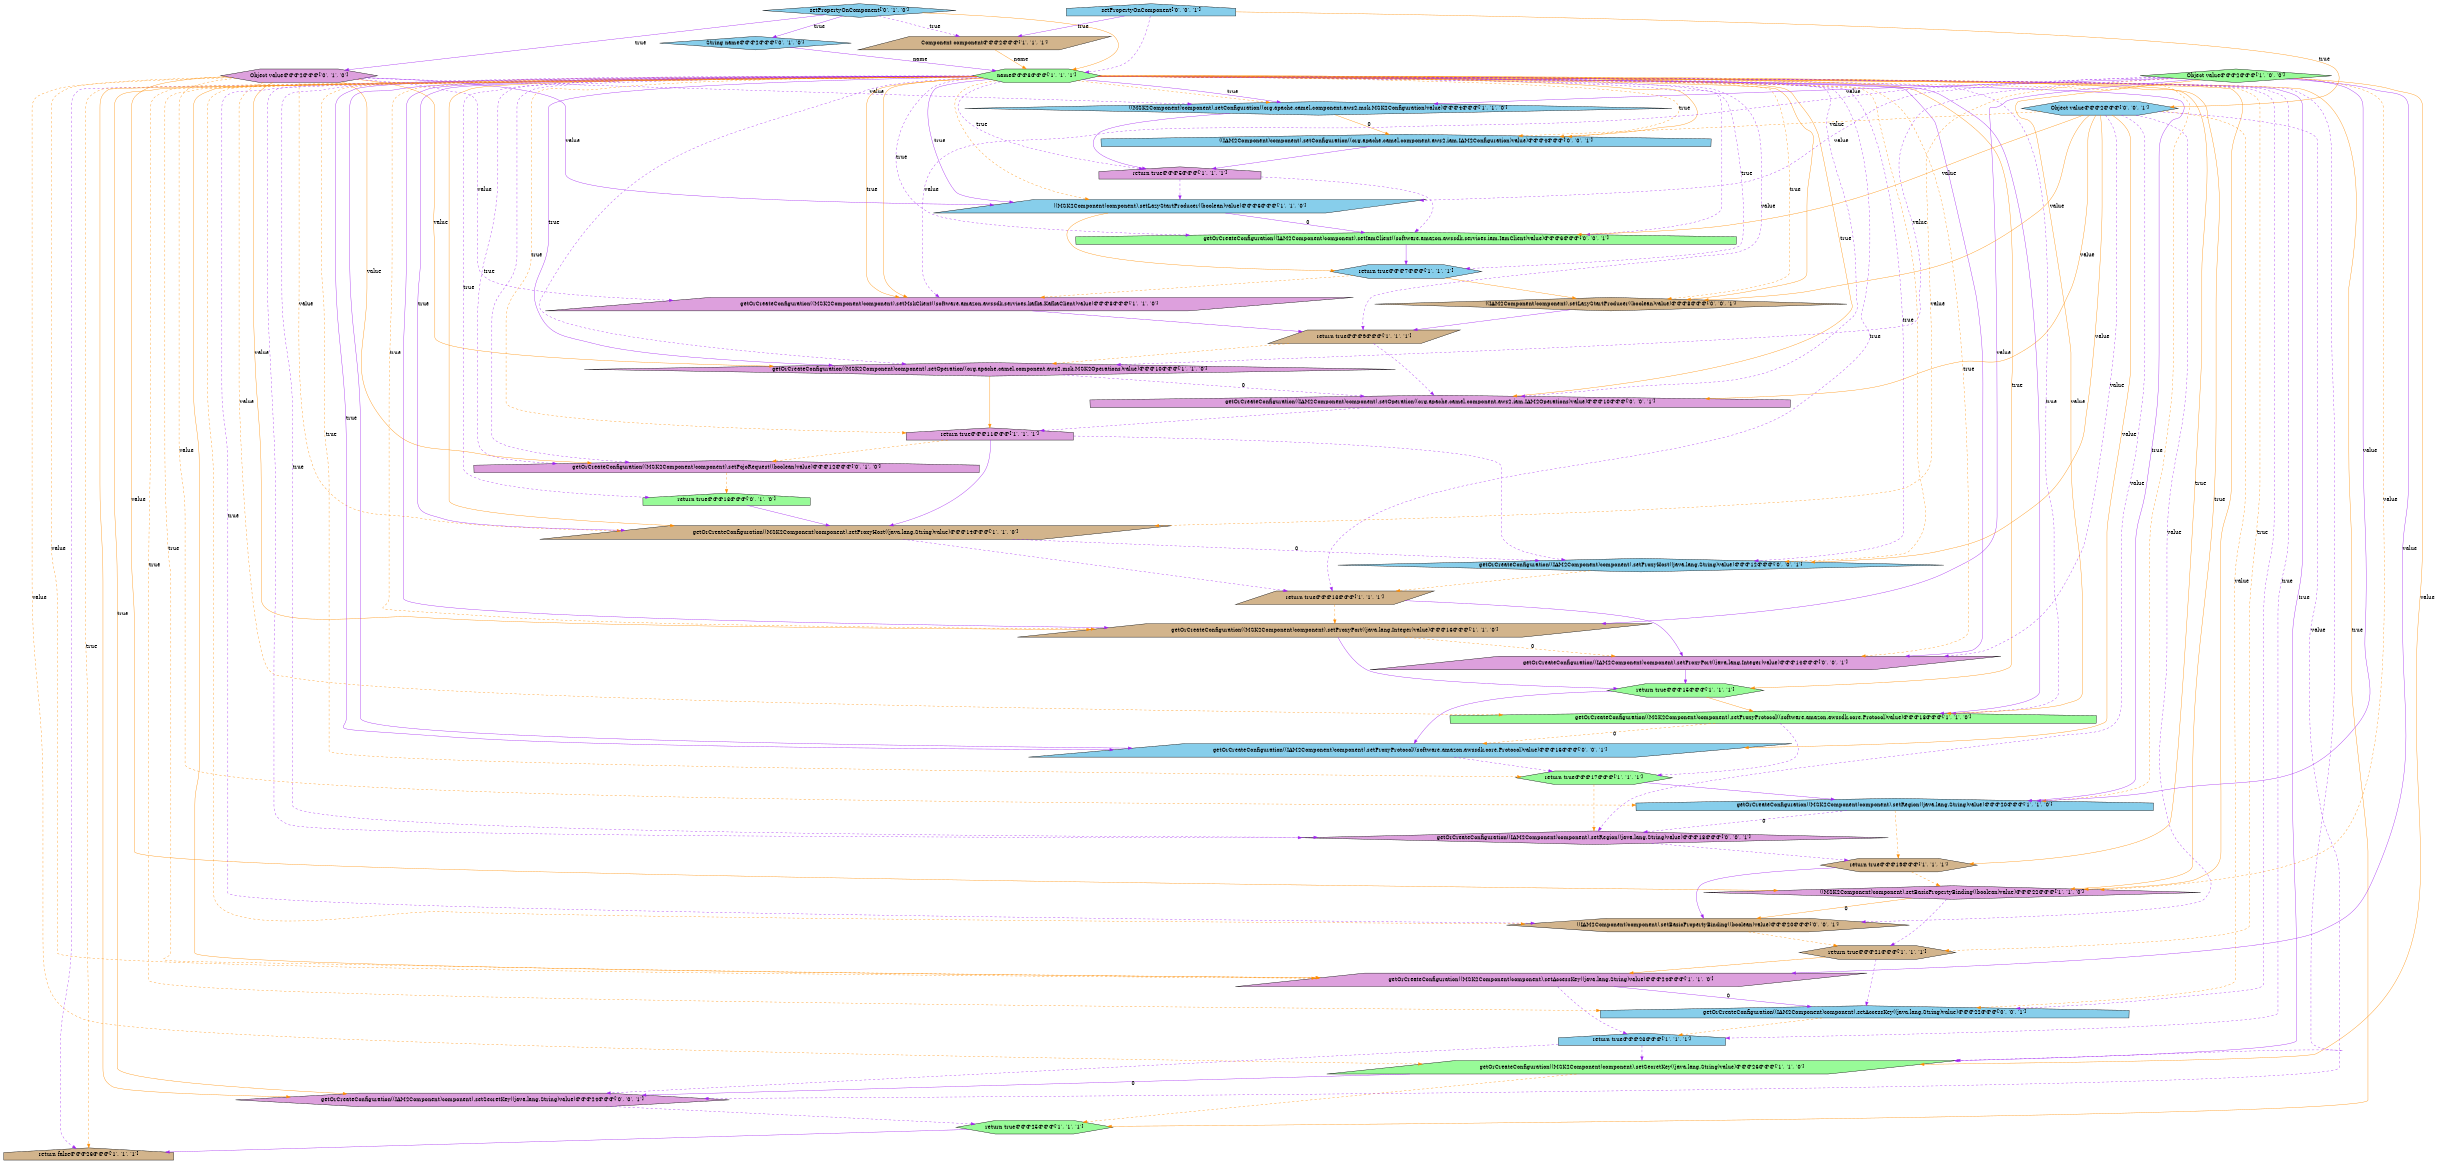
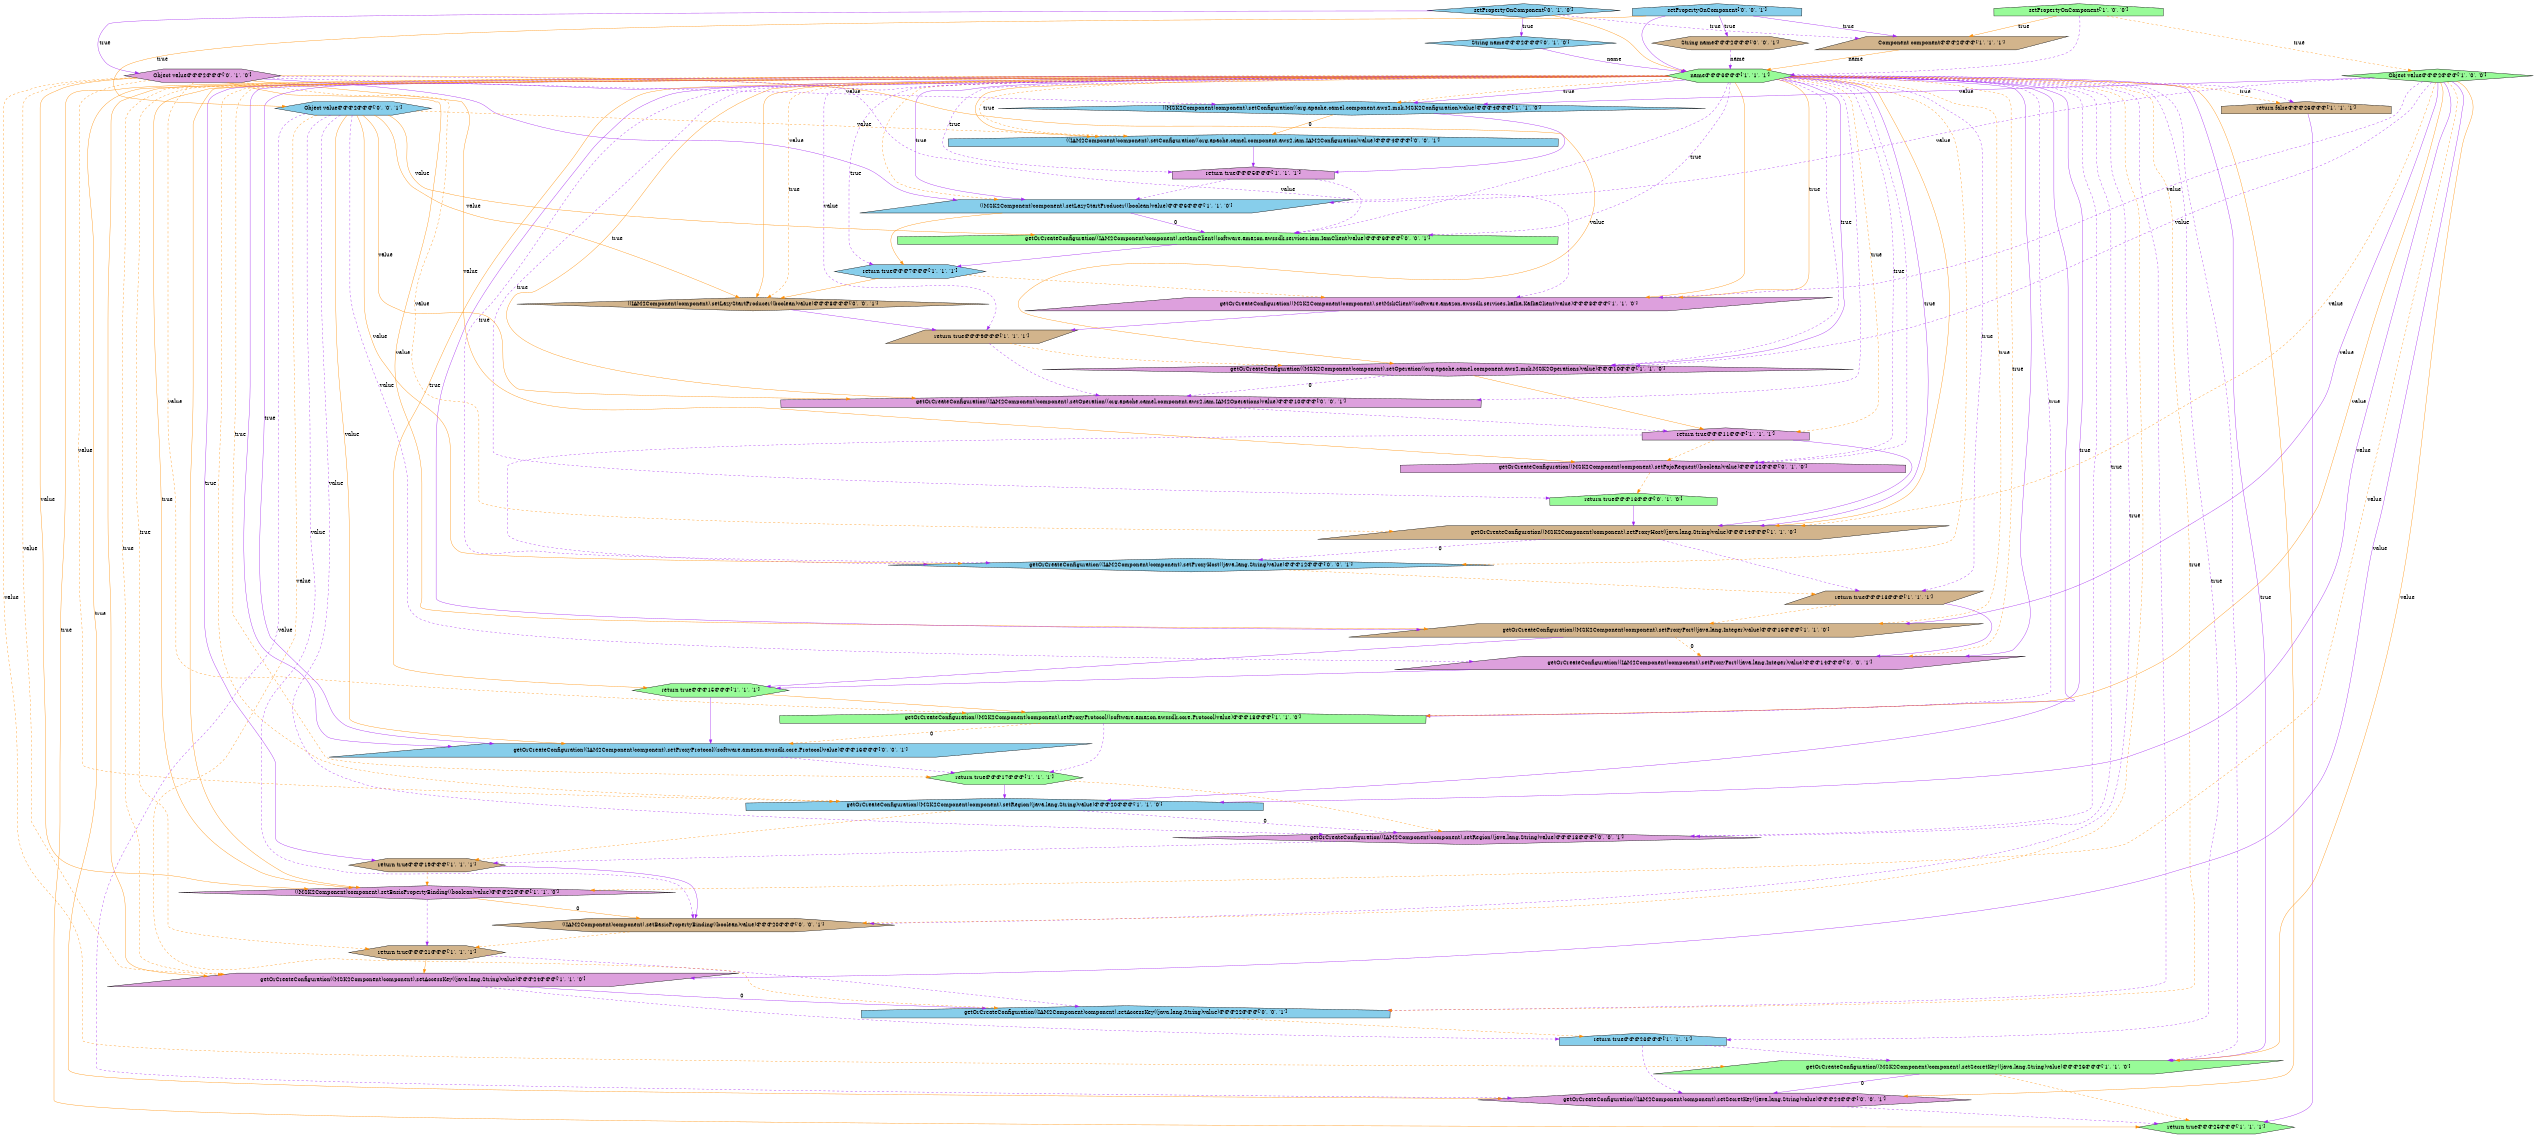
node "setPropertyOnComponent['1', '0', '0']": added
node "String name@@@2@@@['0', '0', '1']": added
edge "setPropertyOnComponent['0', '0', '1']" -> "name@@@3@@@['1', '1', '1']": style dashed -> solid
edge "name@@@3@@@['1', '1', '1']" -> "return true@@@19@@@['1', '1', '1']": color darkorange -> purple
edge "return true@@@25@@@['1', '1', '1']" -> "return false@@@26@@@['1', '1', '1']": reversed
